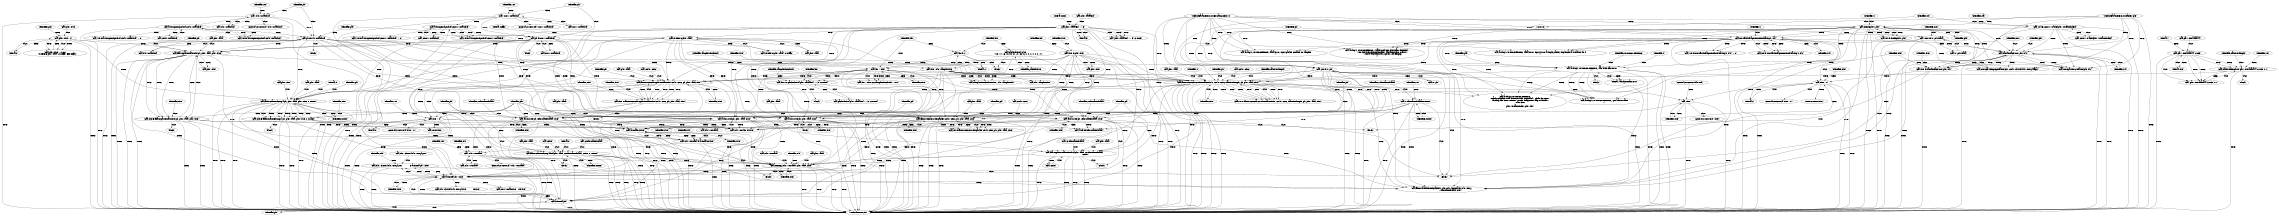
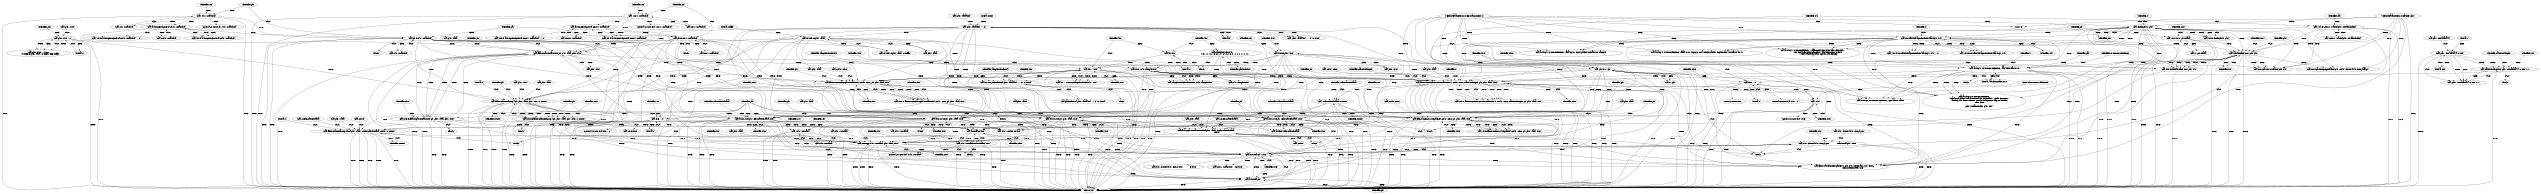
edge "(Call,trk->vos_data = av_malloc(size))" -> "(Call,!trk->vos_data)": now "(Call,trk->vos_data = av_malloc(size))" -> "(ControlStructure,if (!trk->vos_data))"
node "(MethodReturn,int)": label "(MethodReturn,int)" -> "(Return,int)"
